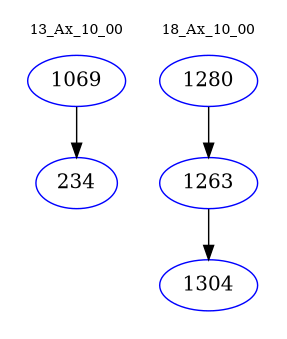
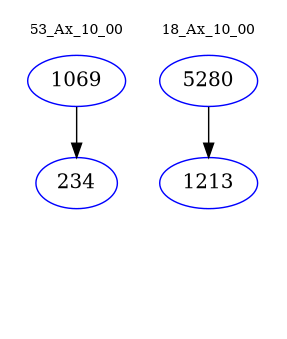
cluster "13_Ax_10_00": label "13_Ax_10_00" -> "53_Ax_10_00"
node "1280": label "1280" -> "5280"
node "1263": label "1263" -> "1213"
node "1304": removed
